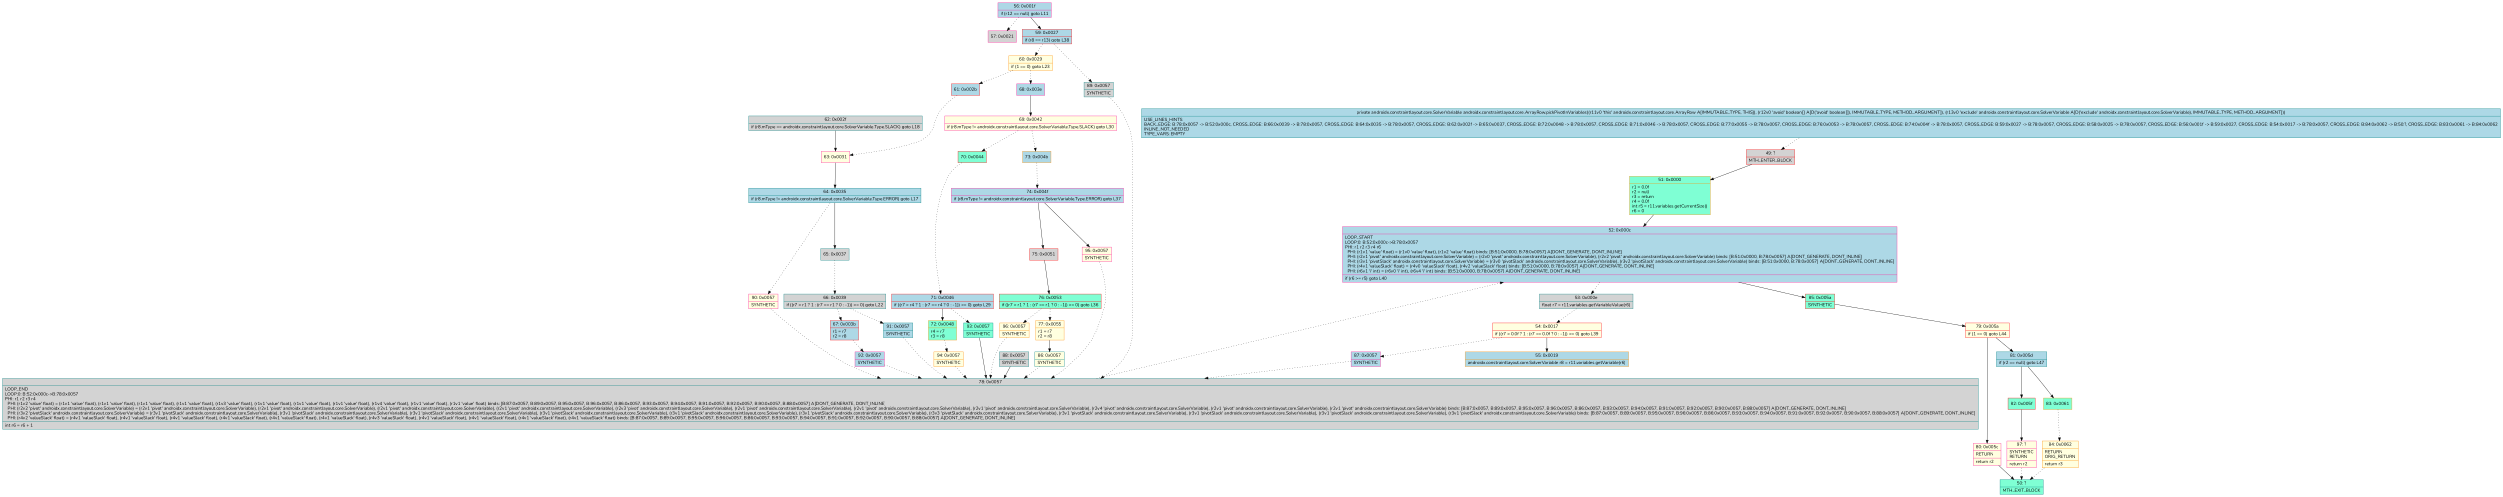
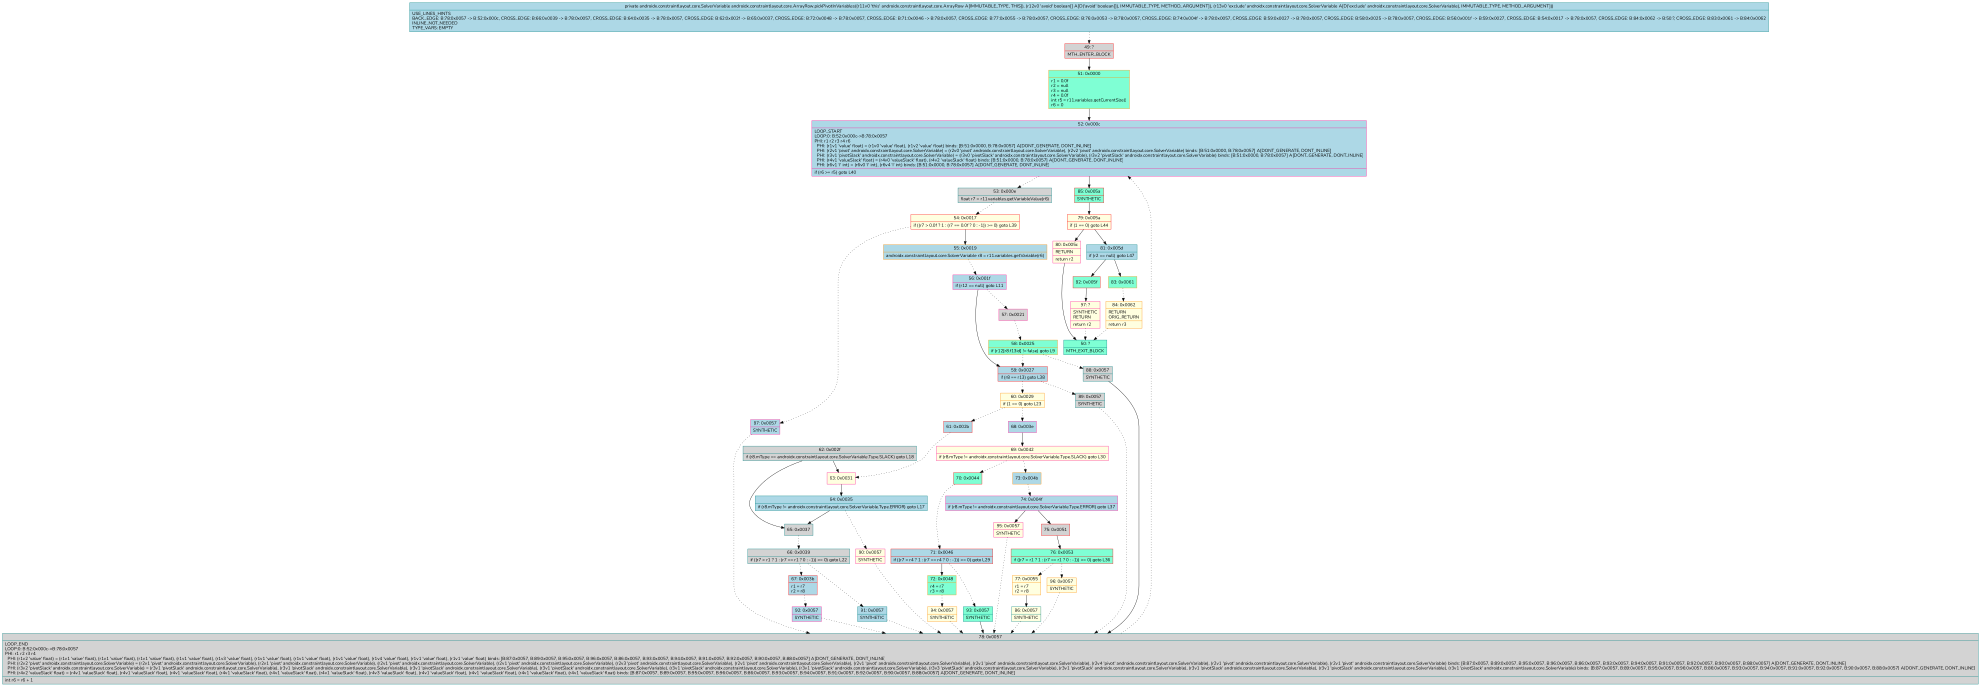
node "51: 0x0000": text "r3 = return" -> "r3 = null"
edge "55: 0x0019" -> "56: 0x001f": added
node "58: 0x0025": added
edge "62: 0x002f" -> "65: 0x0037": added
